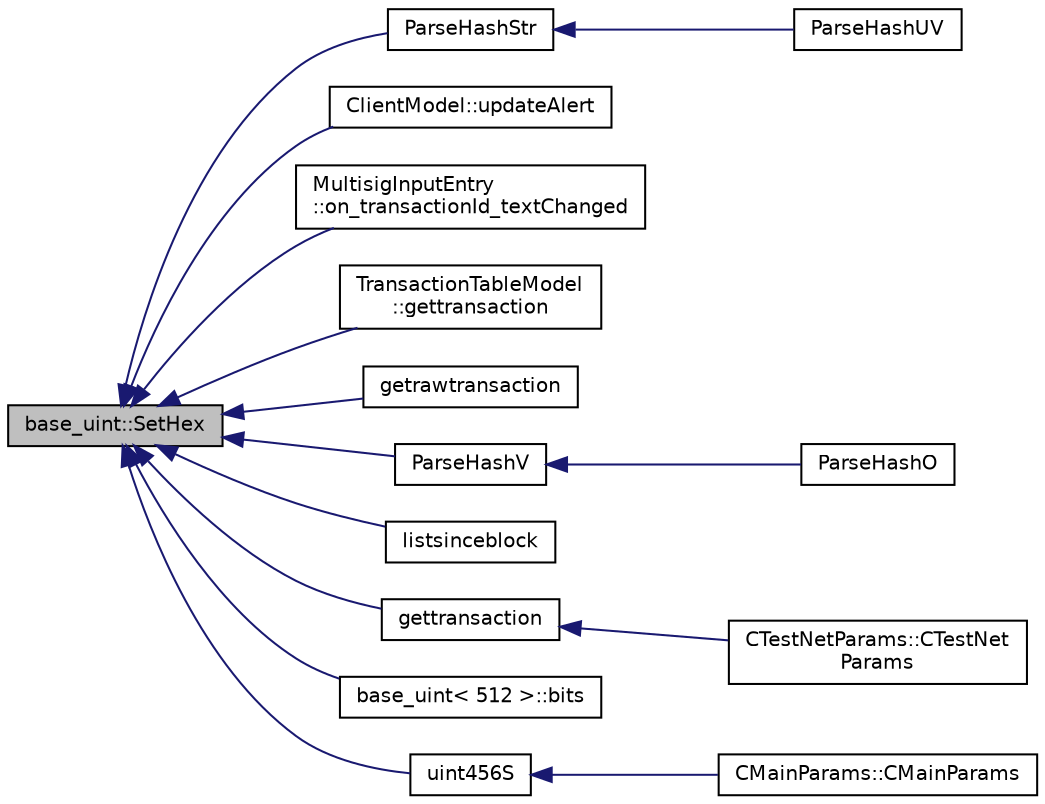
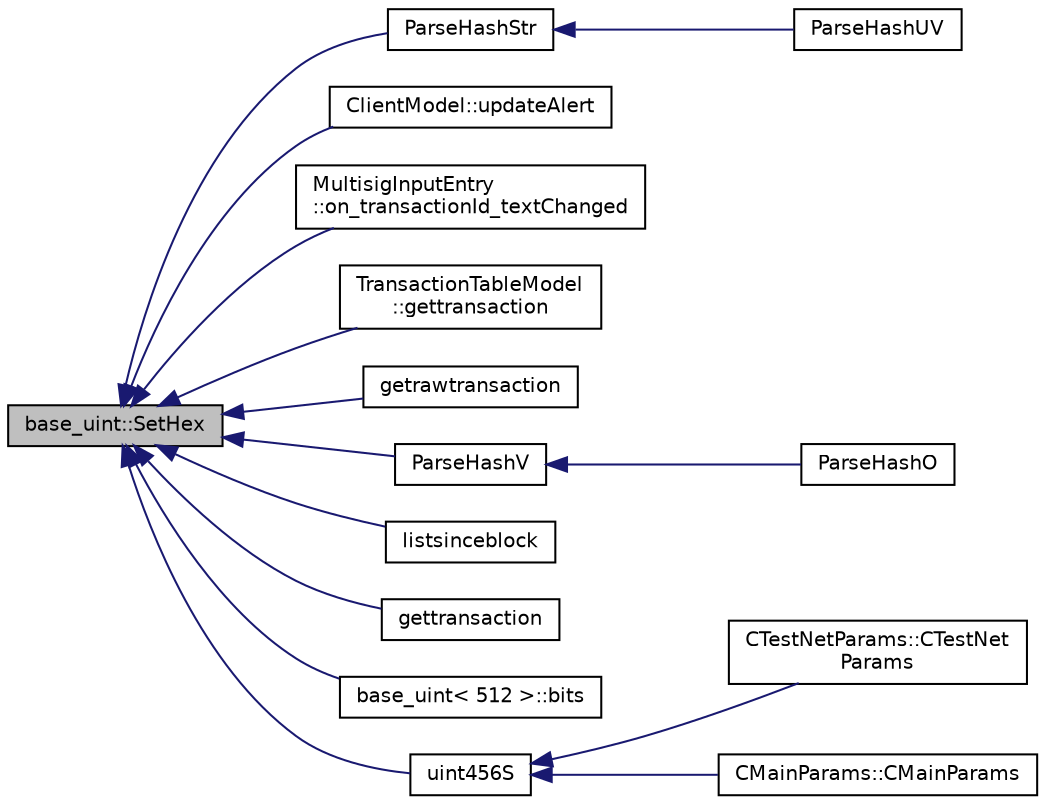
edge "CTestNetParams::CTestNet Params" -> "gettransaction": now "CTestNetParams::CTestNet Params" -> "uint456S"
